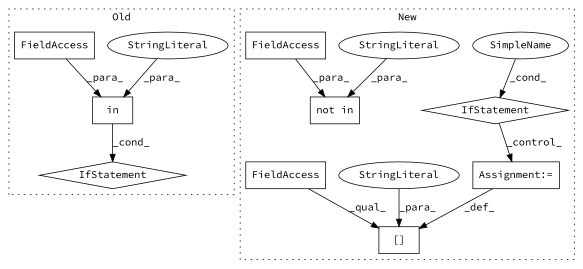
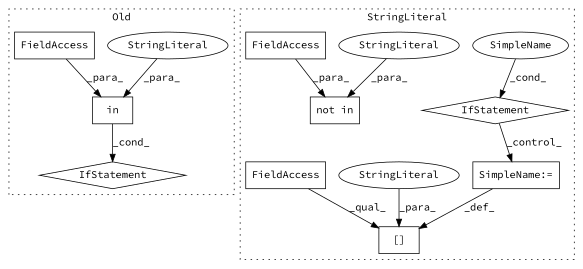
cluster "New": label "New" -> "StringLiteral"
node "Assignment:=": label "Assignment:=" -> "SimpleName:="
